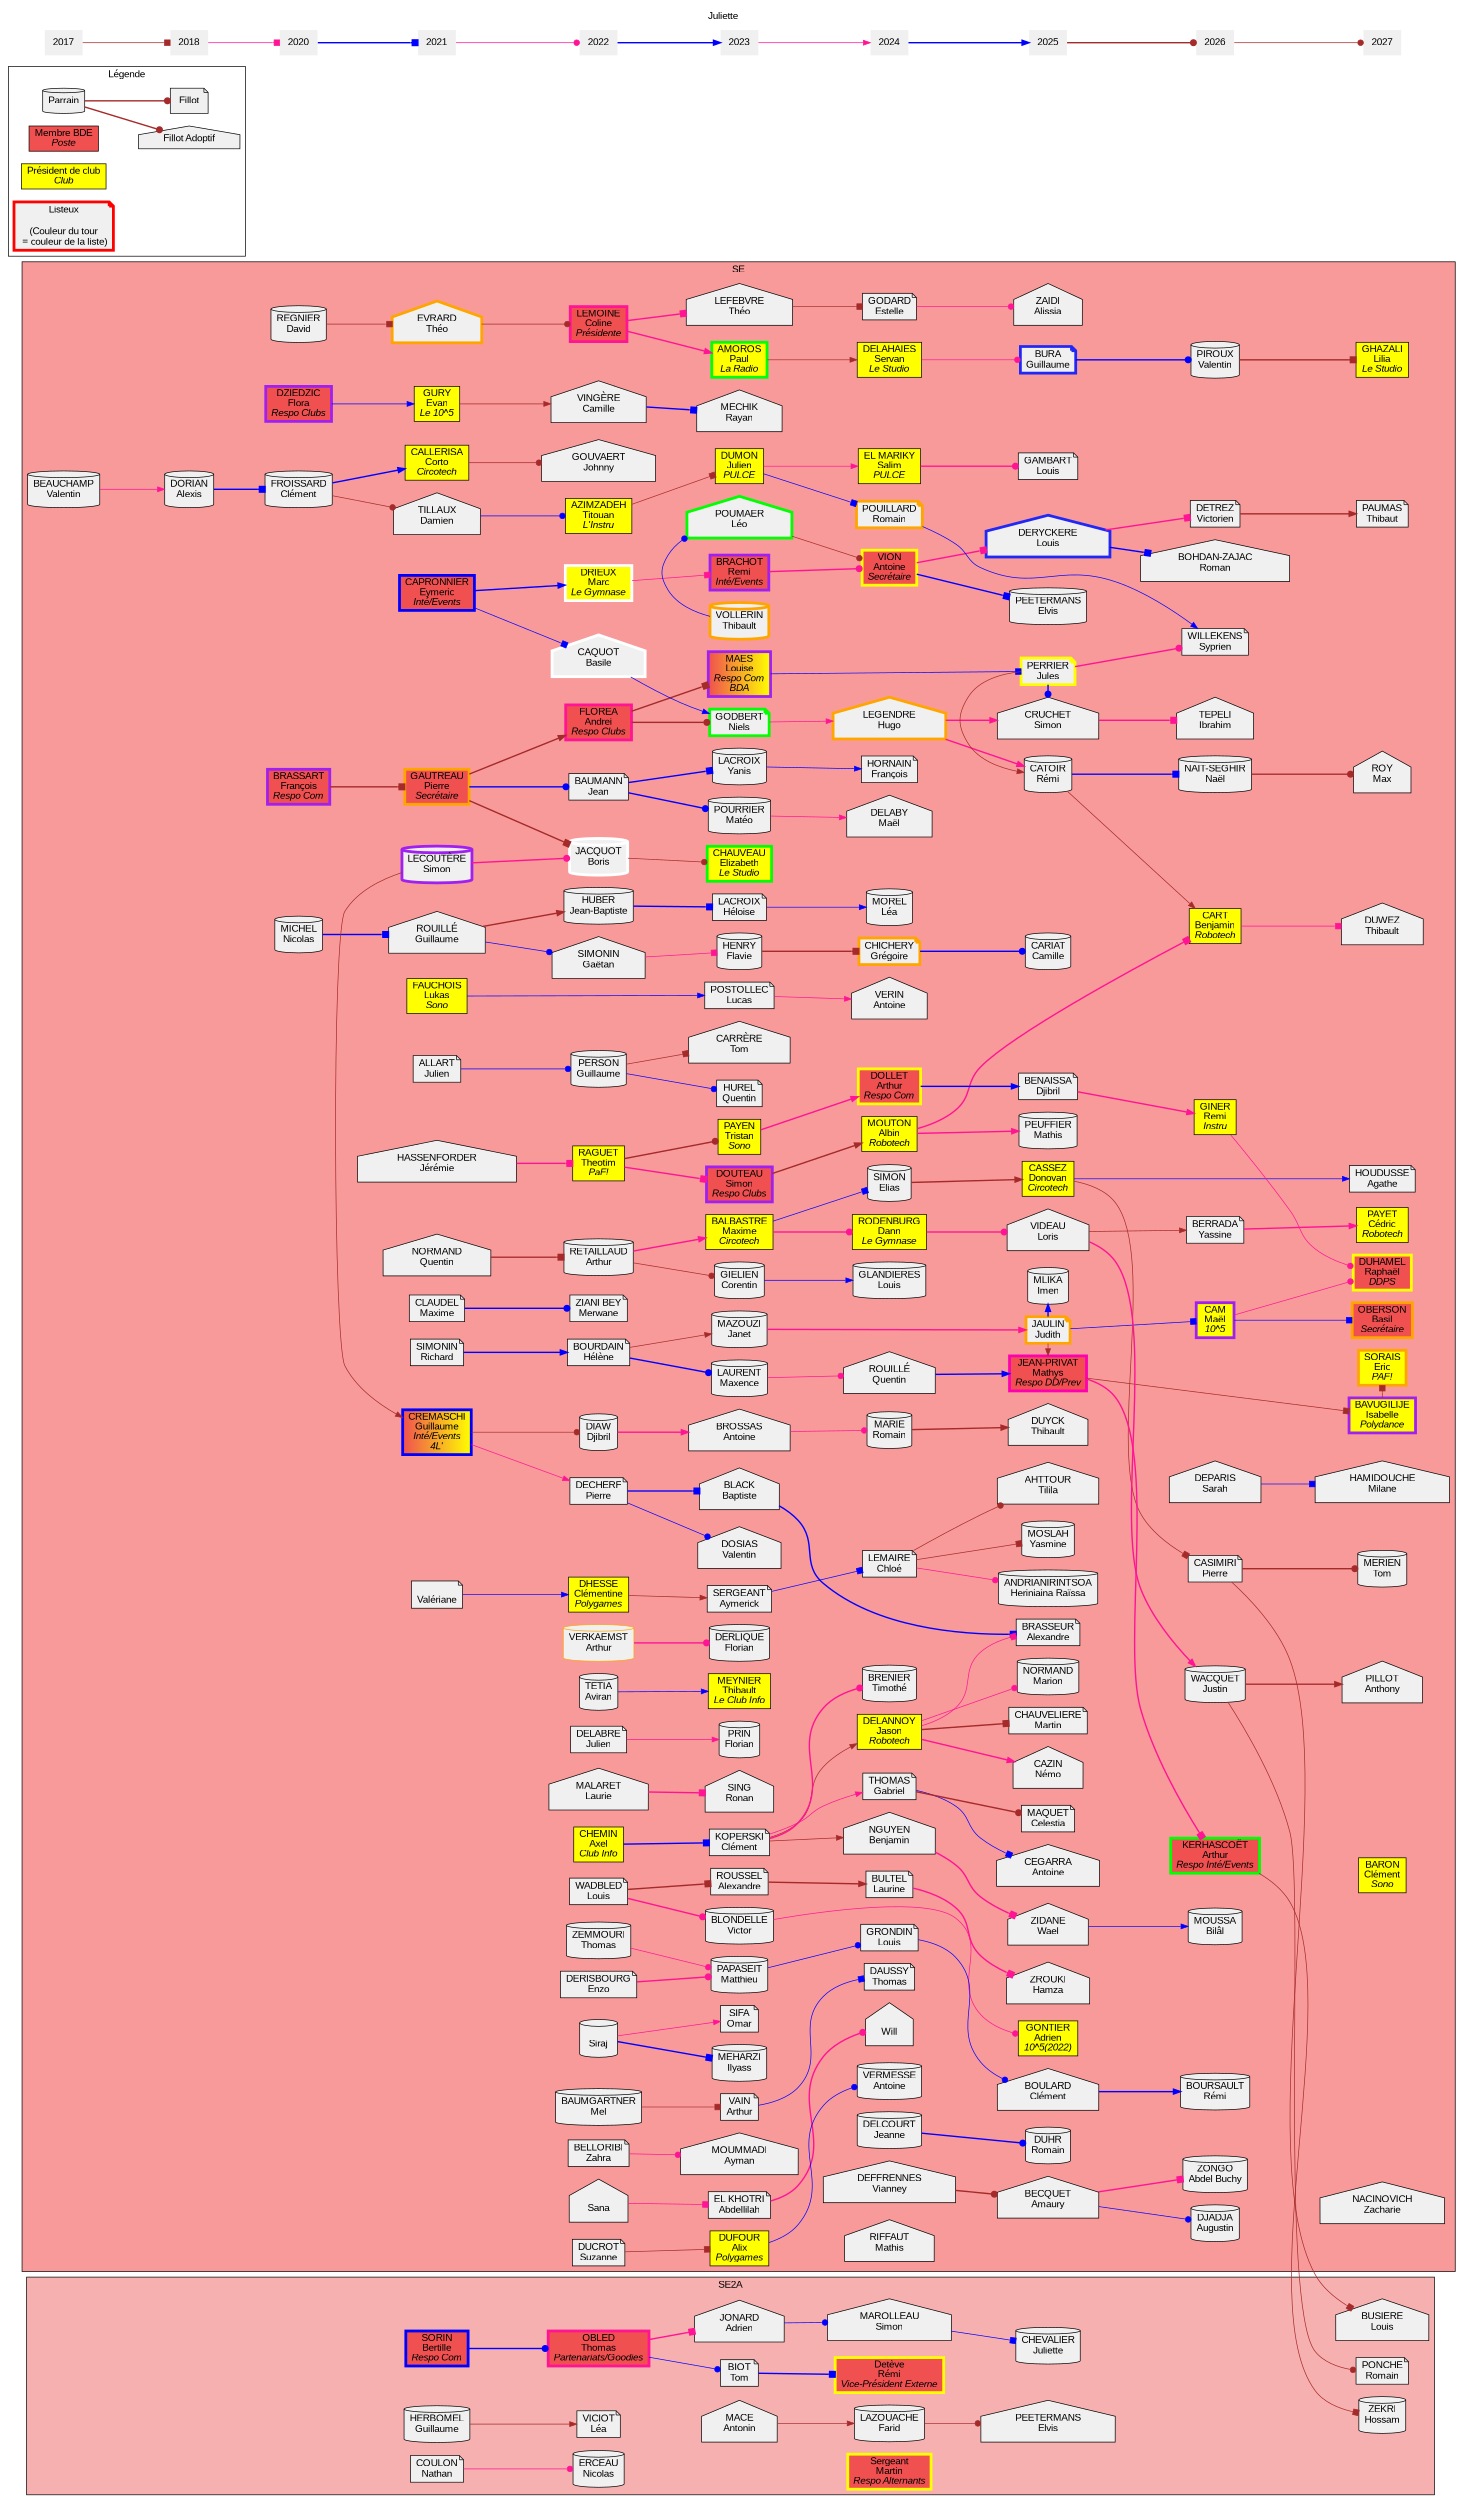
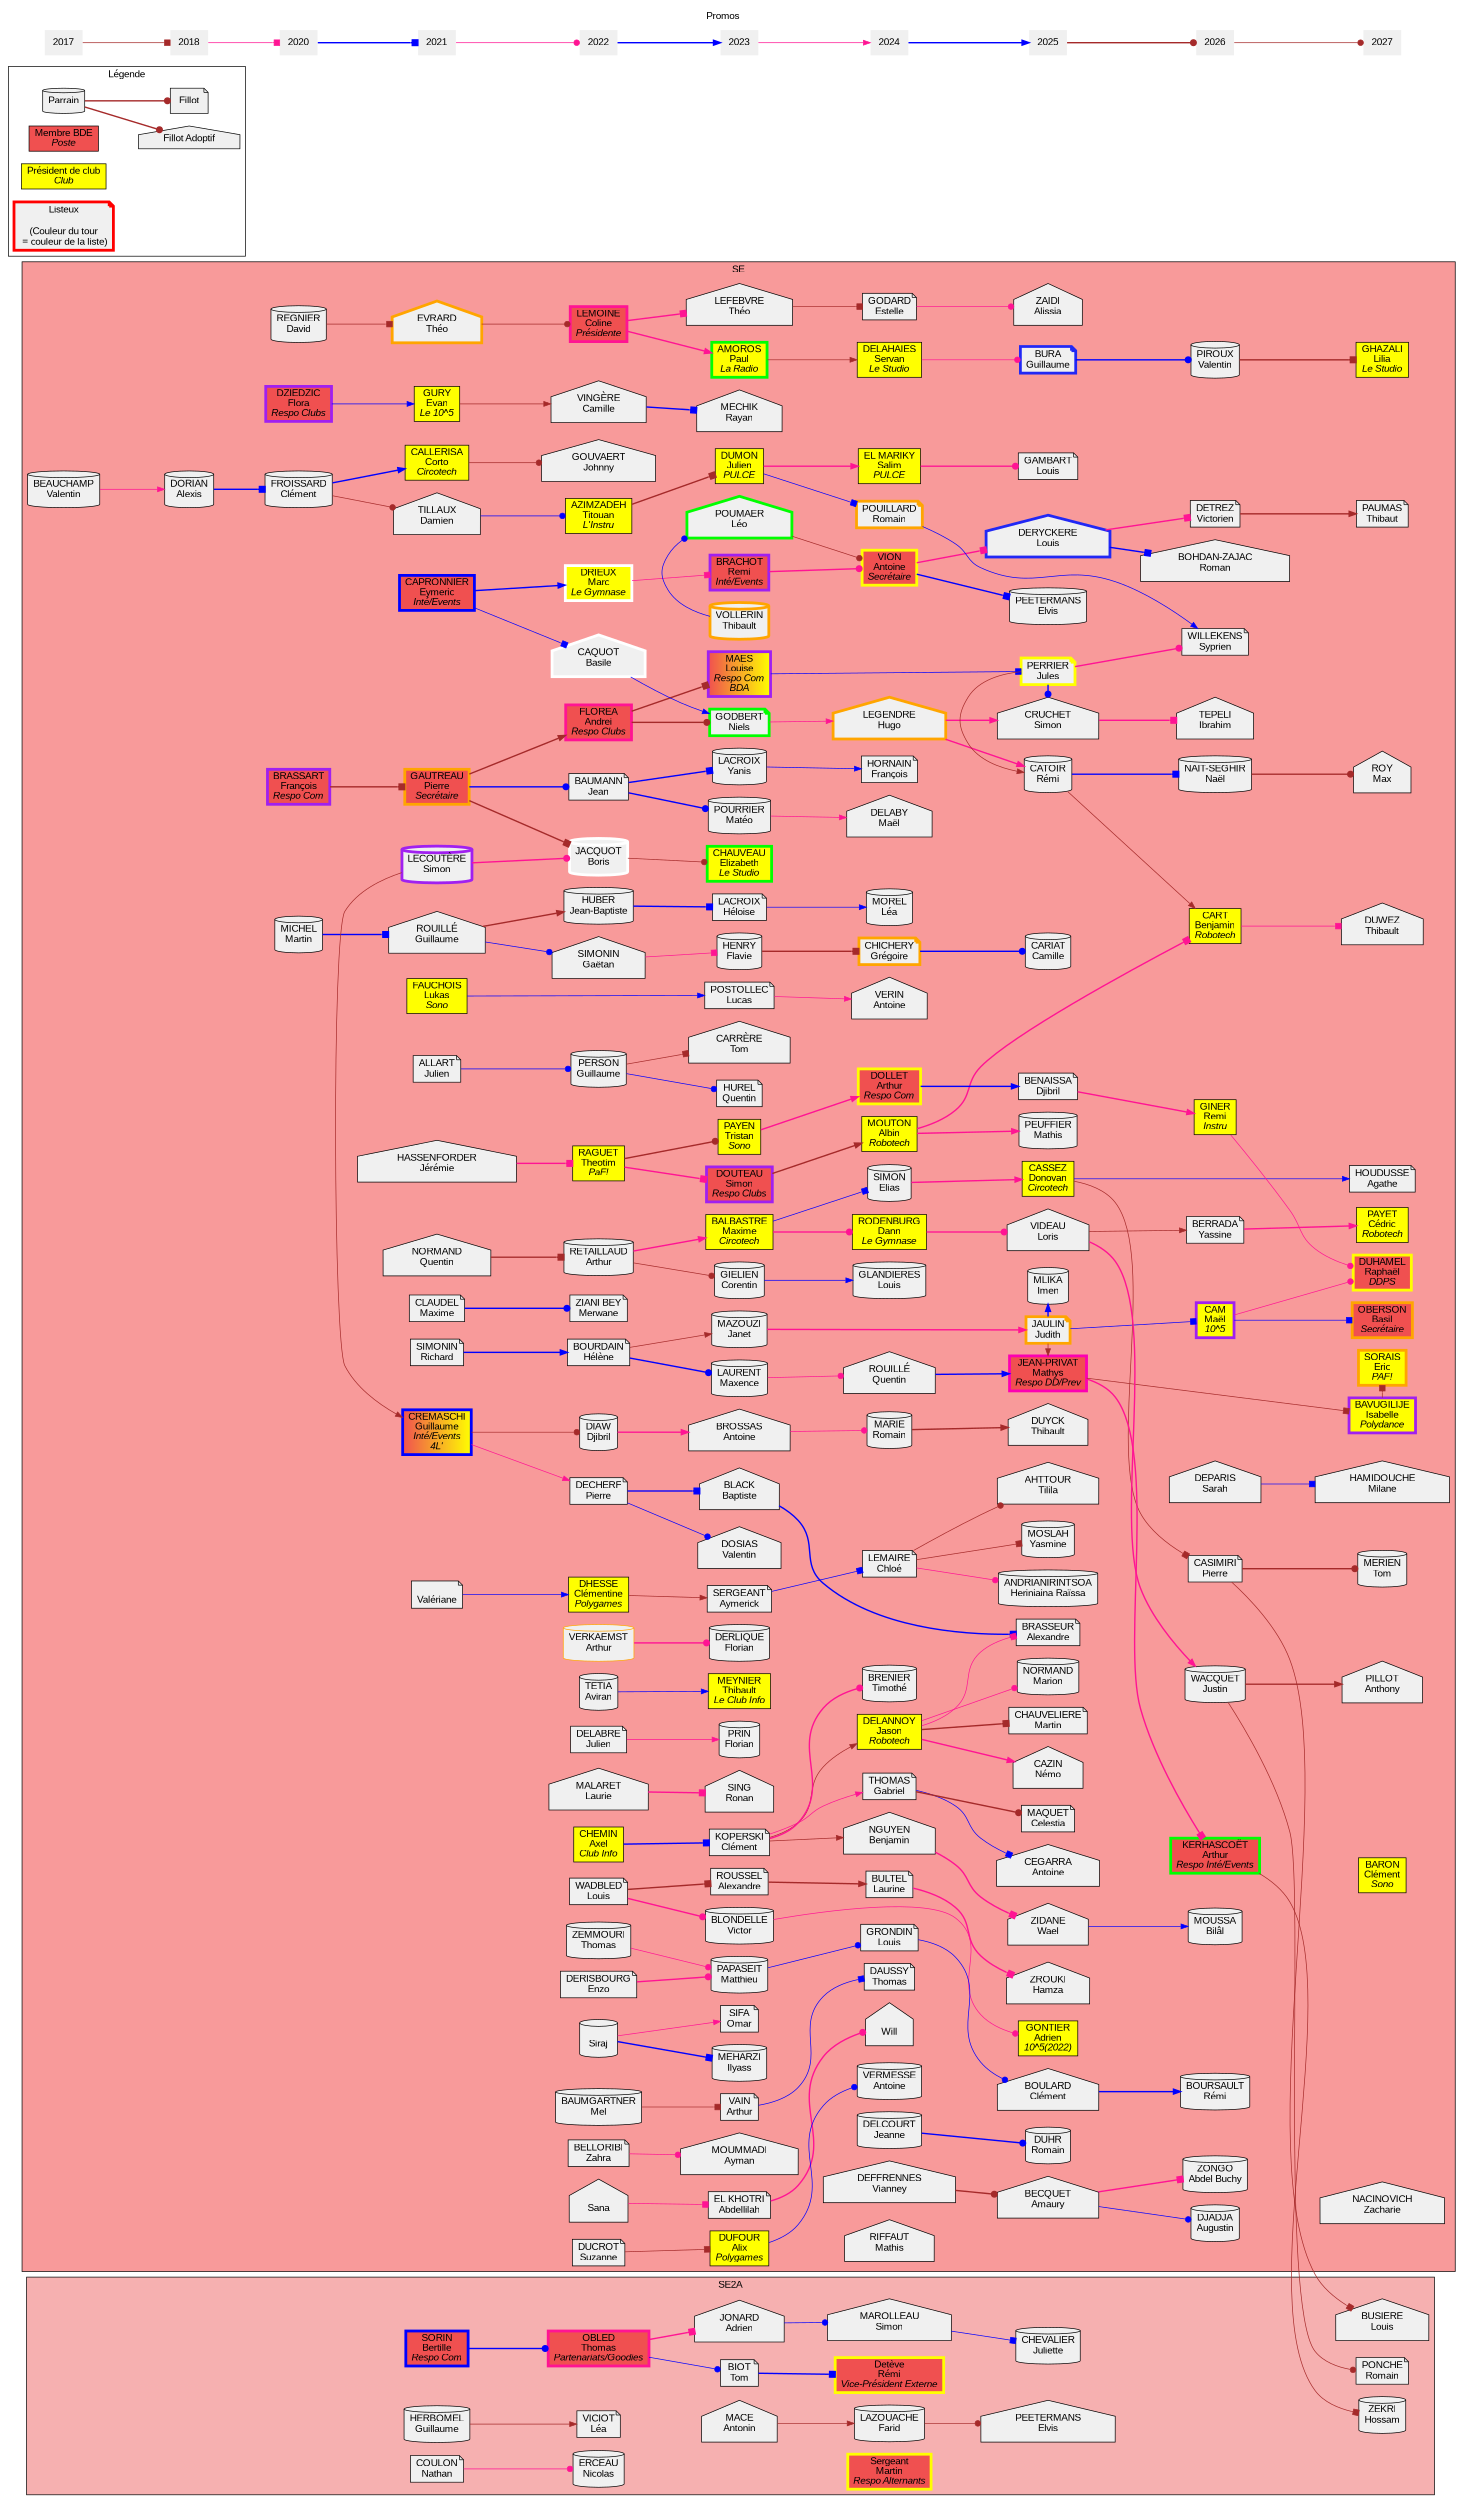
cluster "Juliette": label "Juliette" -> "Promos"
edge "DUMON" -> "EL MARIKY": style solid -> bold
edge "AZIMZADEH" -> "DUMON": style solid -> bold
node "MICHEL Nicolas": label "MICHEL Nicolas" -> "MICHEL Martin"
edge "SIMON Elias" -> "CASSEZ": color brown -> deeppink
